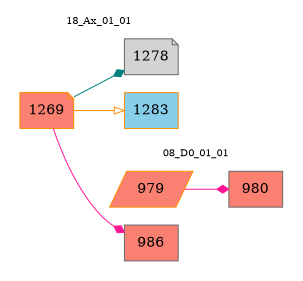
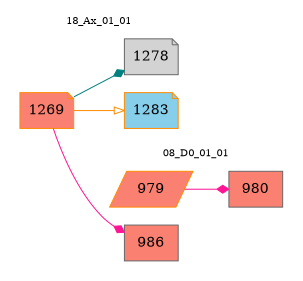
node "1283": shape box -> note
